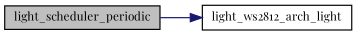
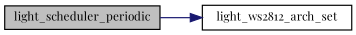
node "light_ws2812_arch_light": label "light_ws2812_arch_light" -> "light_ws2812_arch_set"
